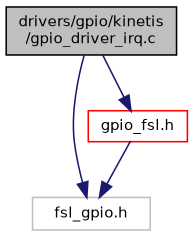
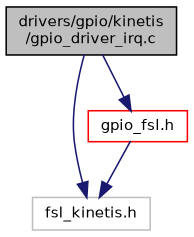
node "fsl_gpio.h": label "fsl_gpio.h" -> "fsl_kinetis.h"
